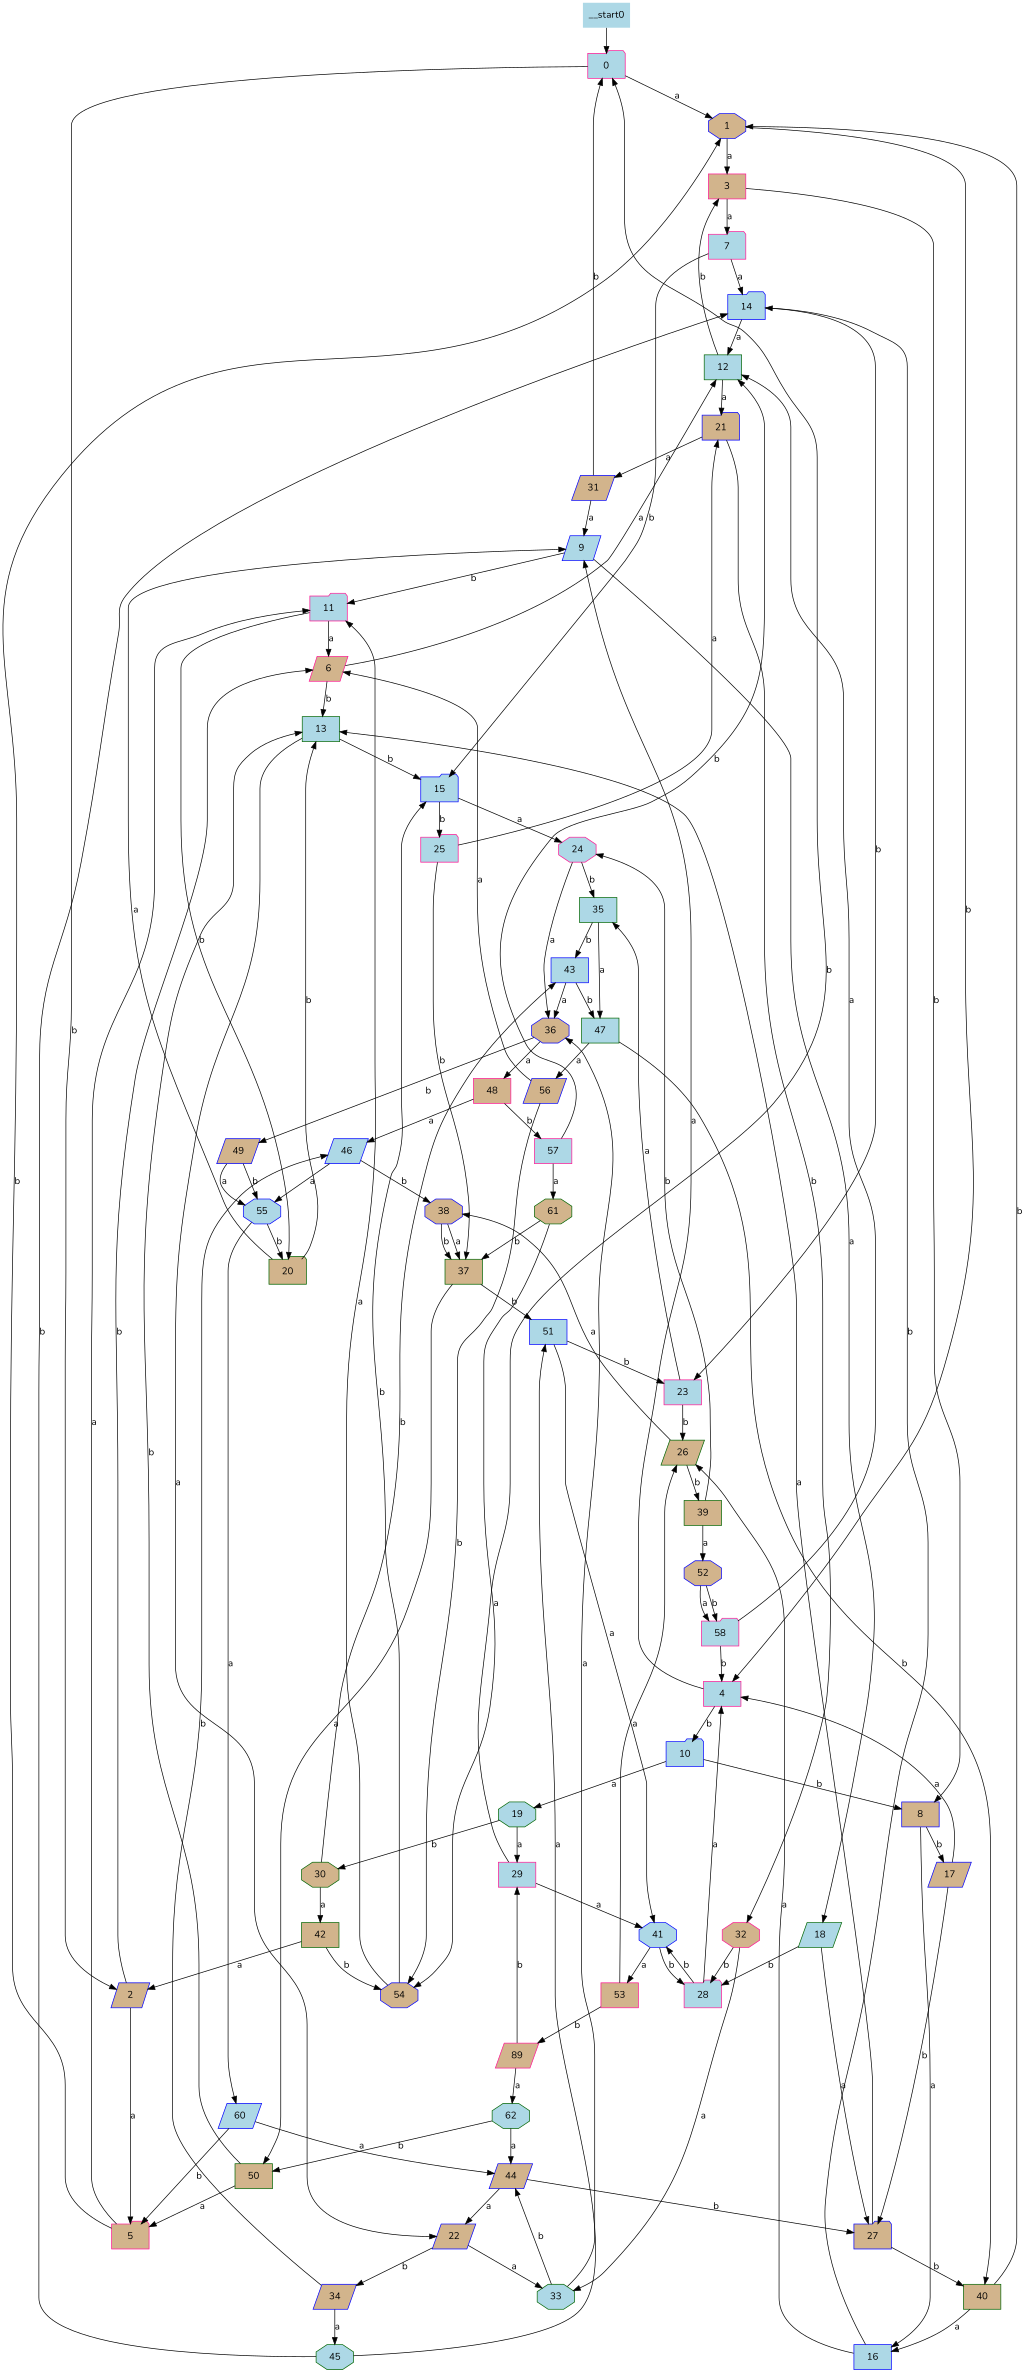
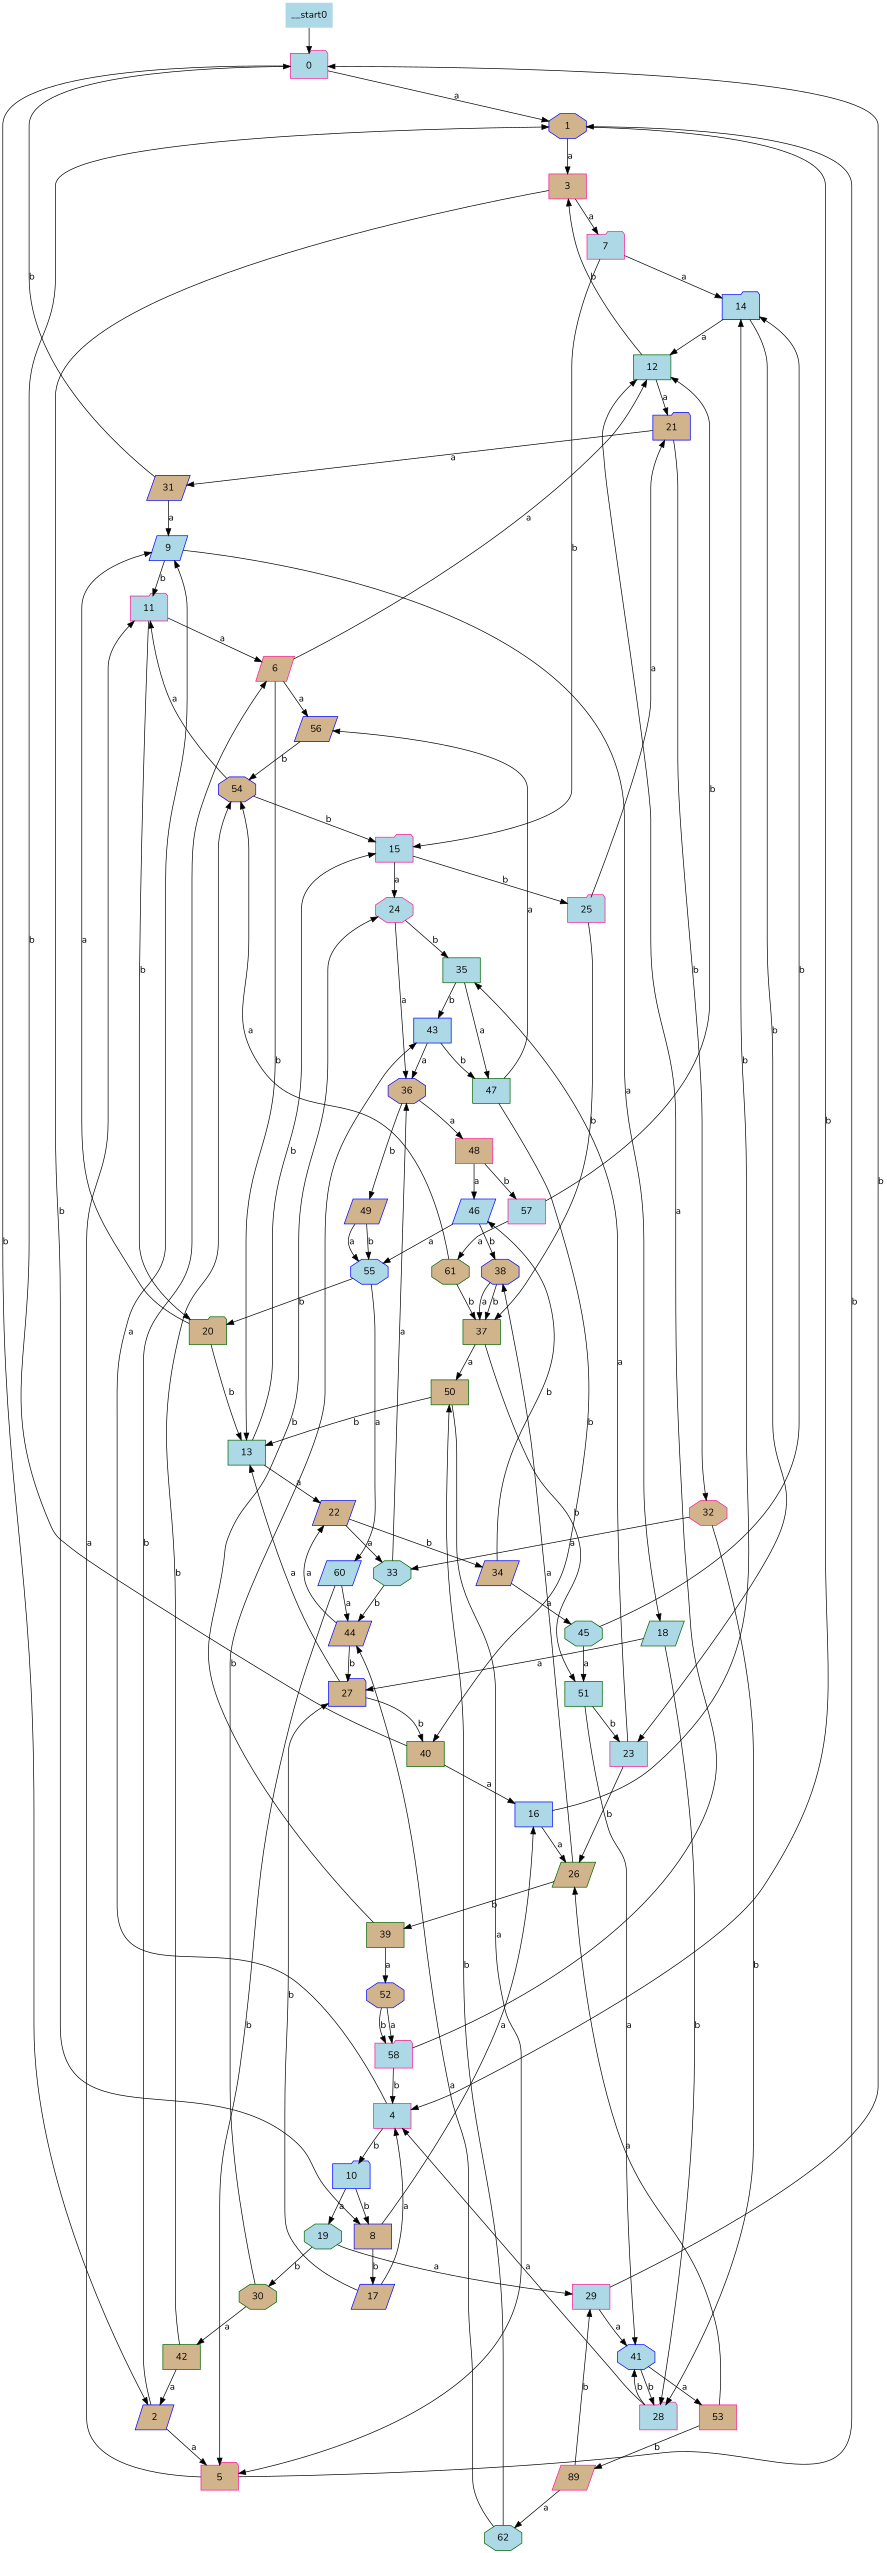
node "15": color blue -> deeppink
edge "56" -> "6": reversed
node "51": color blue -> darkgreen
